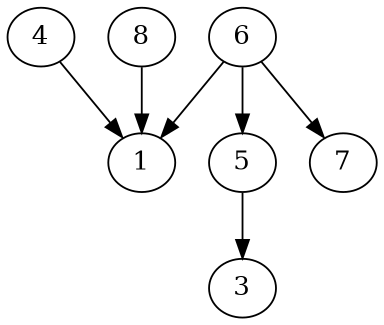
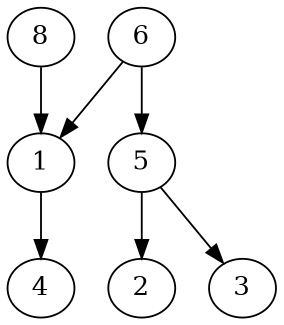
edge "4" -> "1": reversed
node "7": removed
node "2": added
